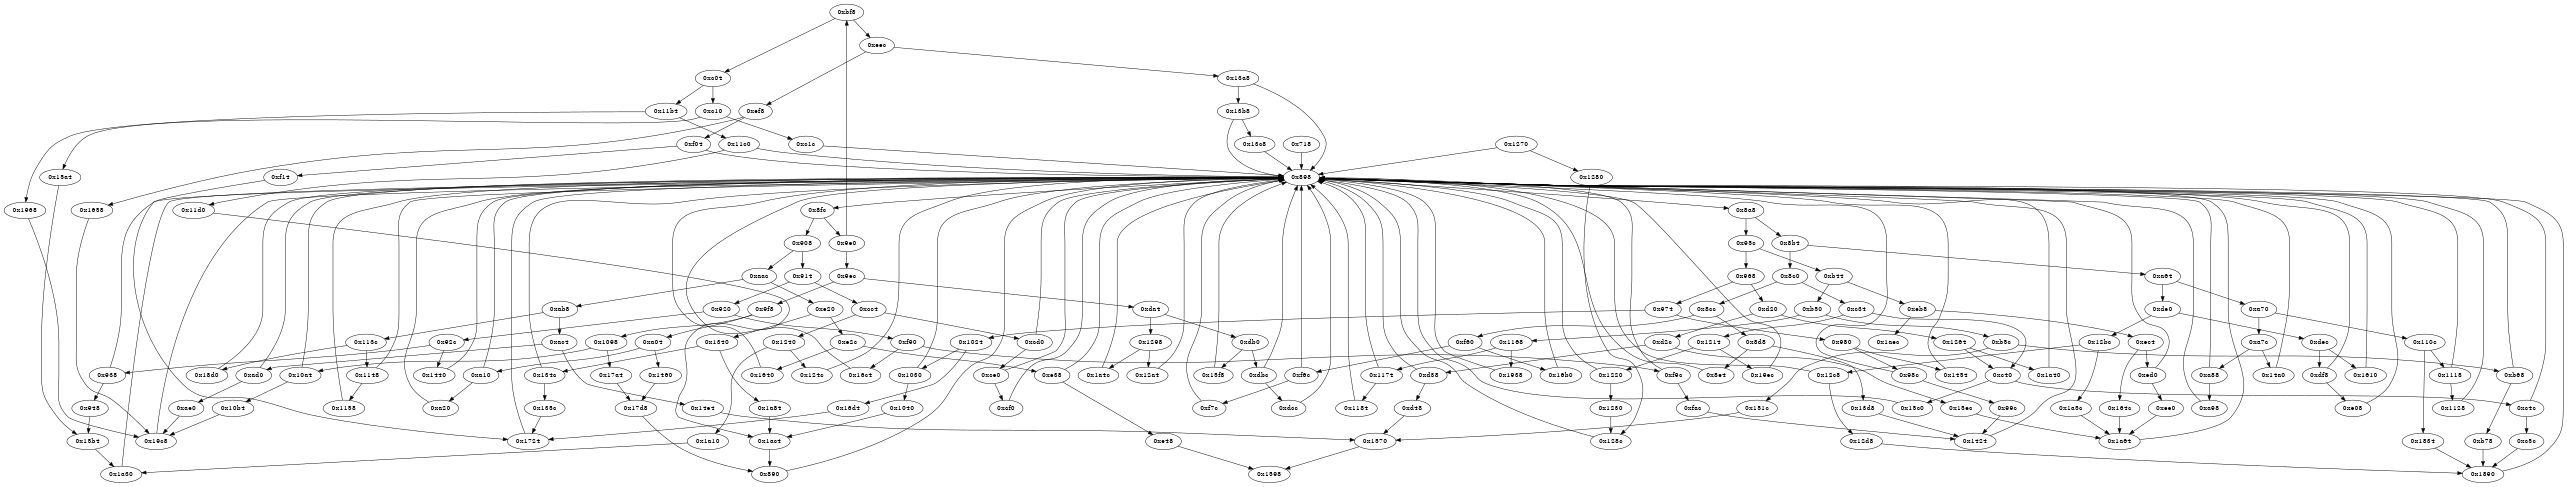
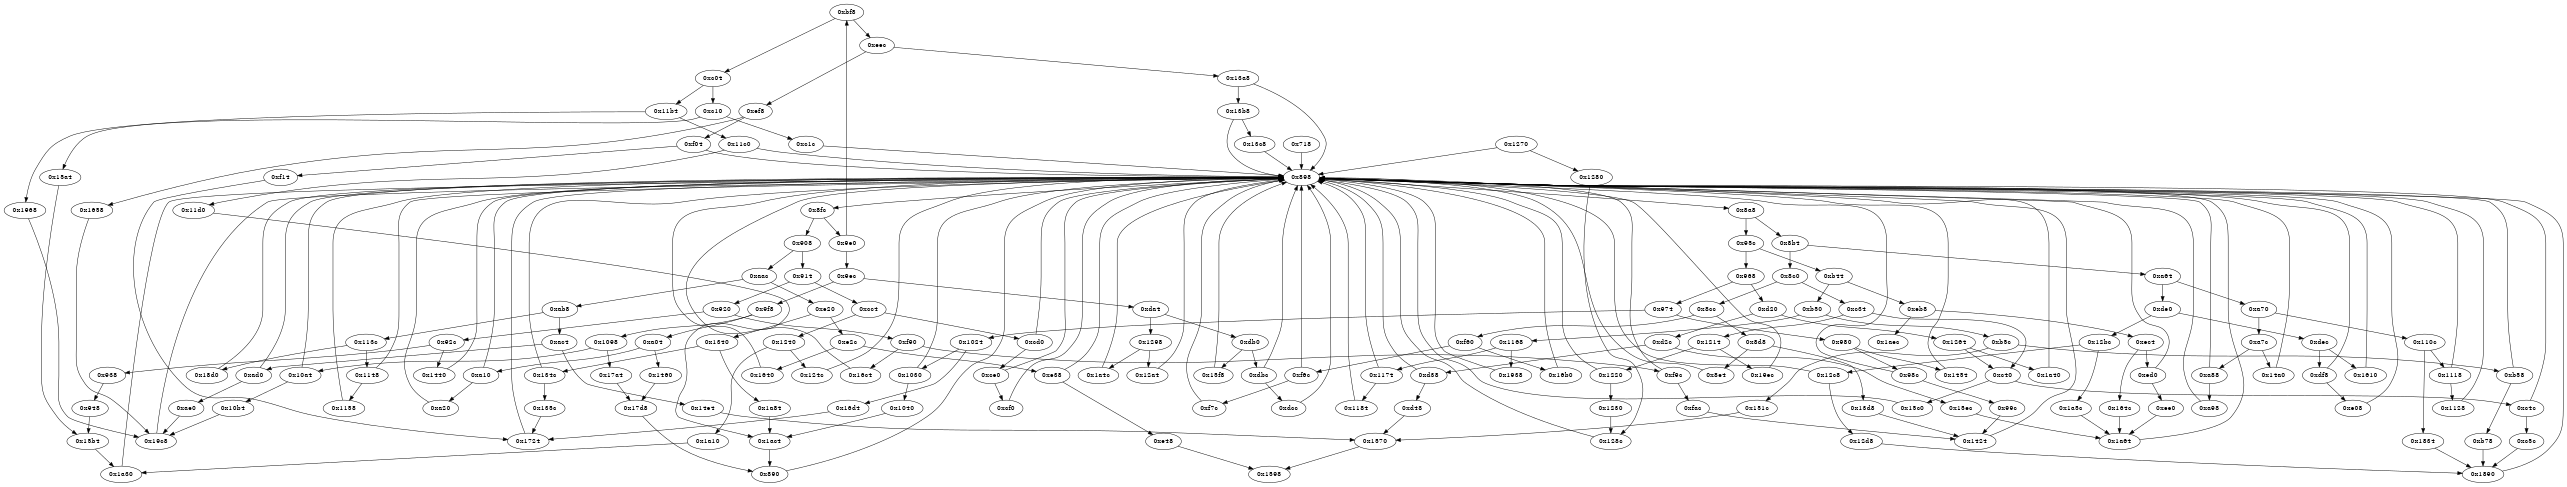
edge "0x938" -> "0x898": removed
node "0xb68": label "0xb68" -> "0xb58"
